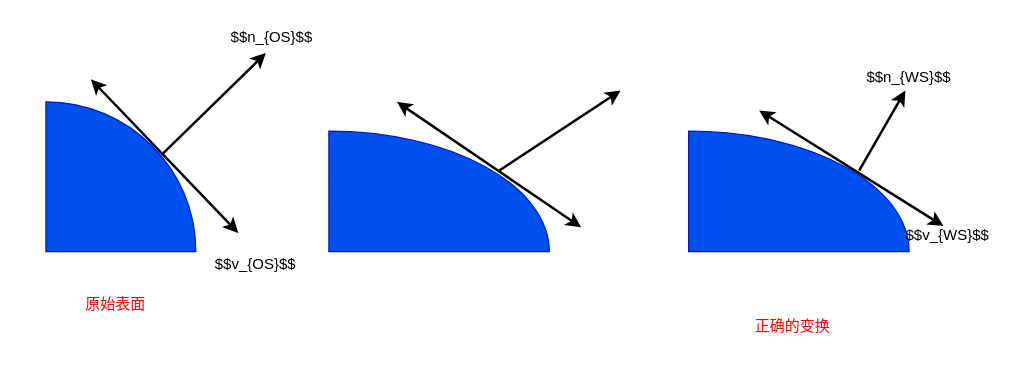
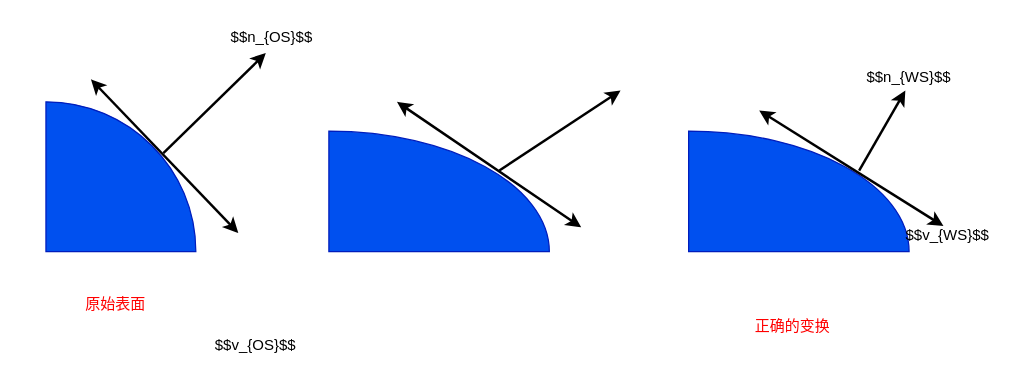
node "$$v_{OS}$$": moved (256, 264) -> (256, 346)
